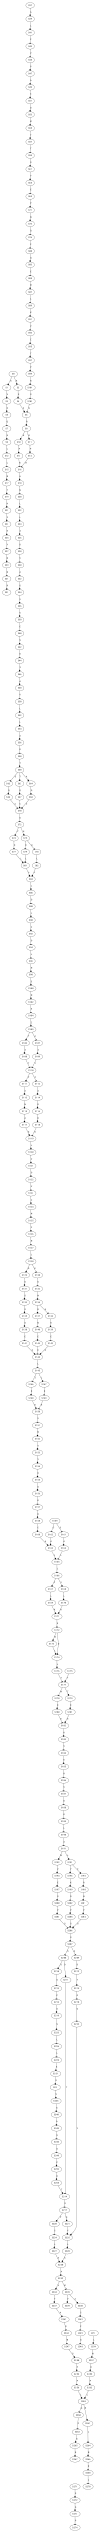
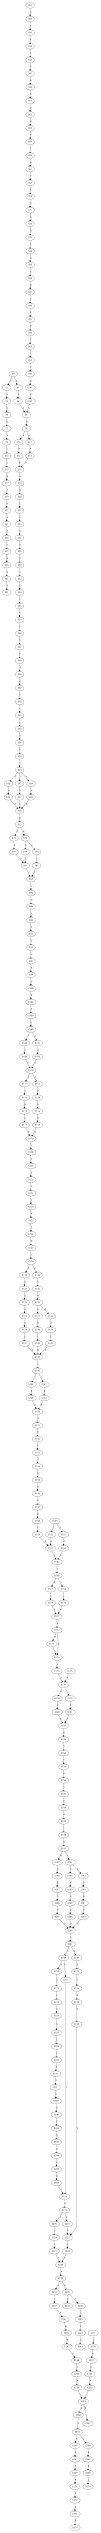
edge "S261" -> "S264": now "S263" -> "S264"
node "S269": added
